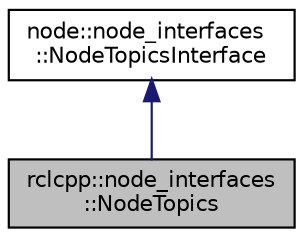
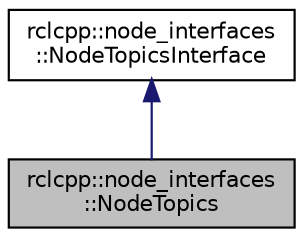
node "node::node_interfaces ::NodeTopicsInterface": label "node::node_interfaces ::NodeTopicsInterface" -> "rclcpp::node_interfaces ::NodeTopicsInterface"
